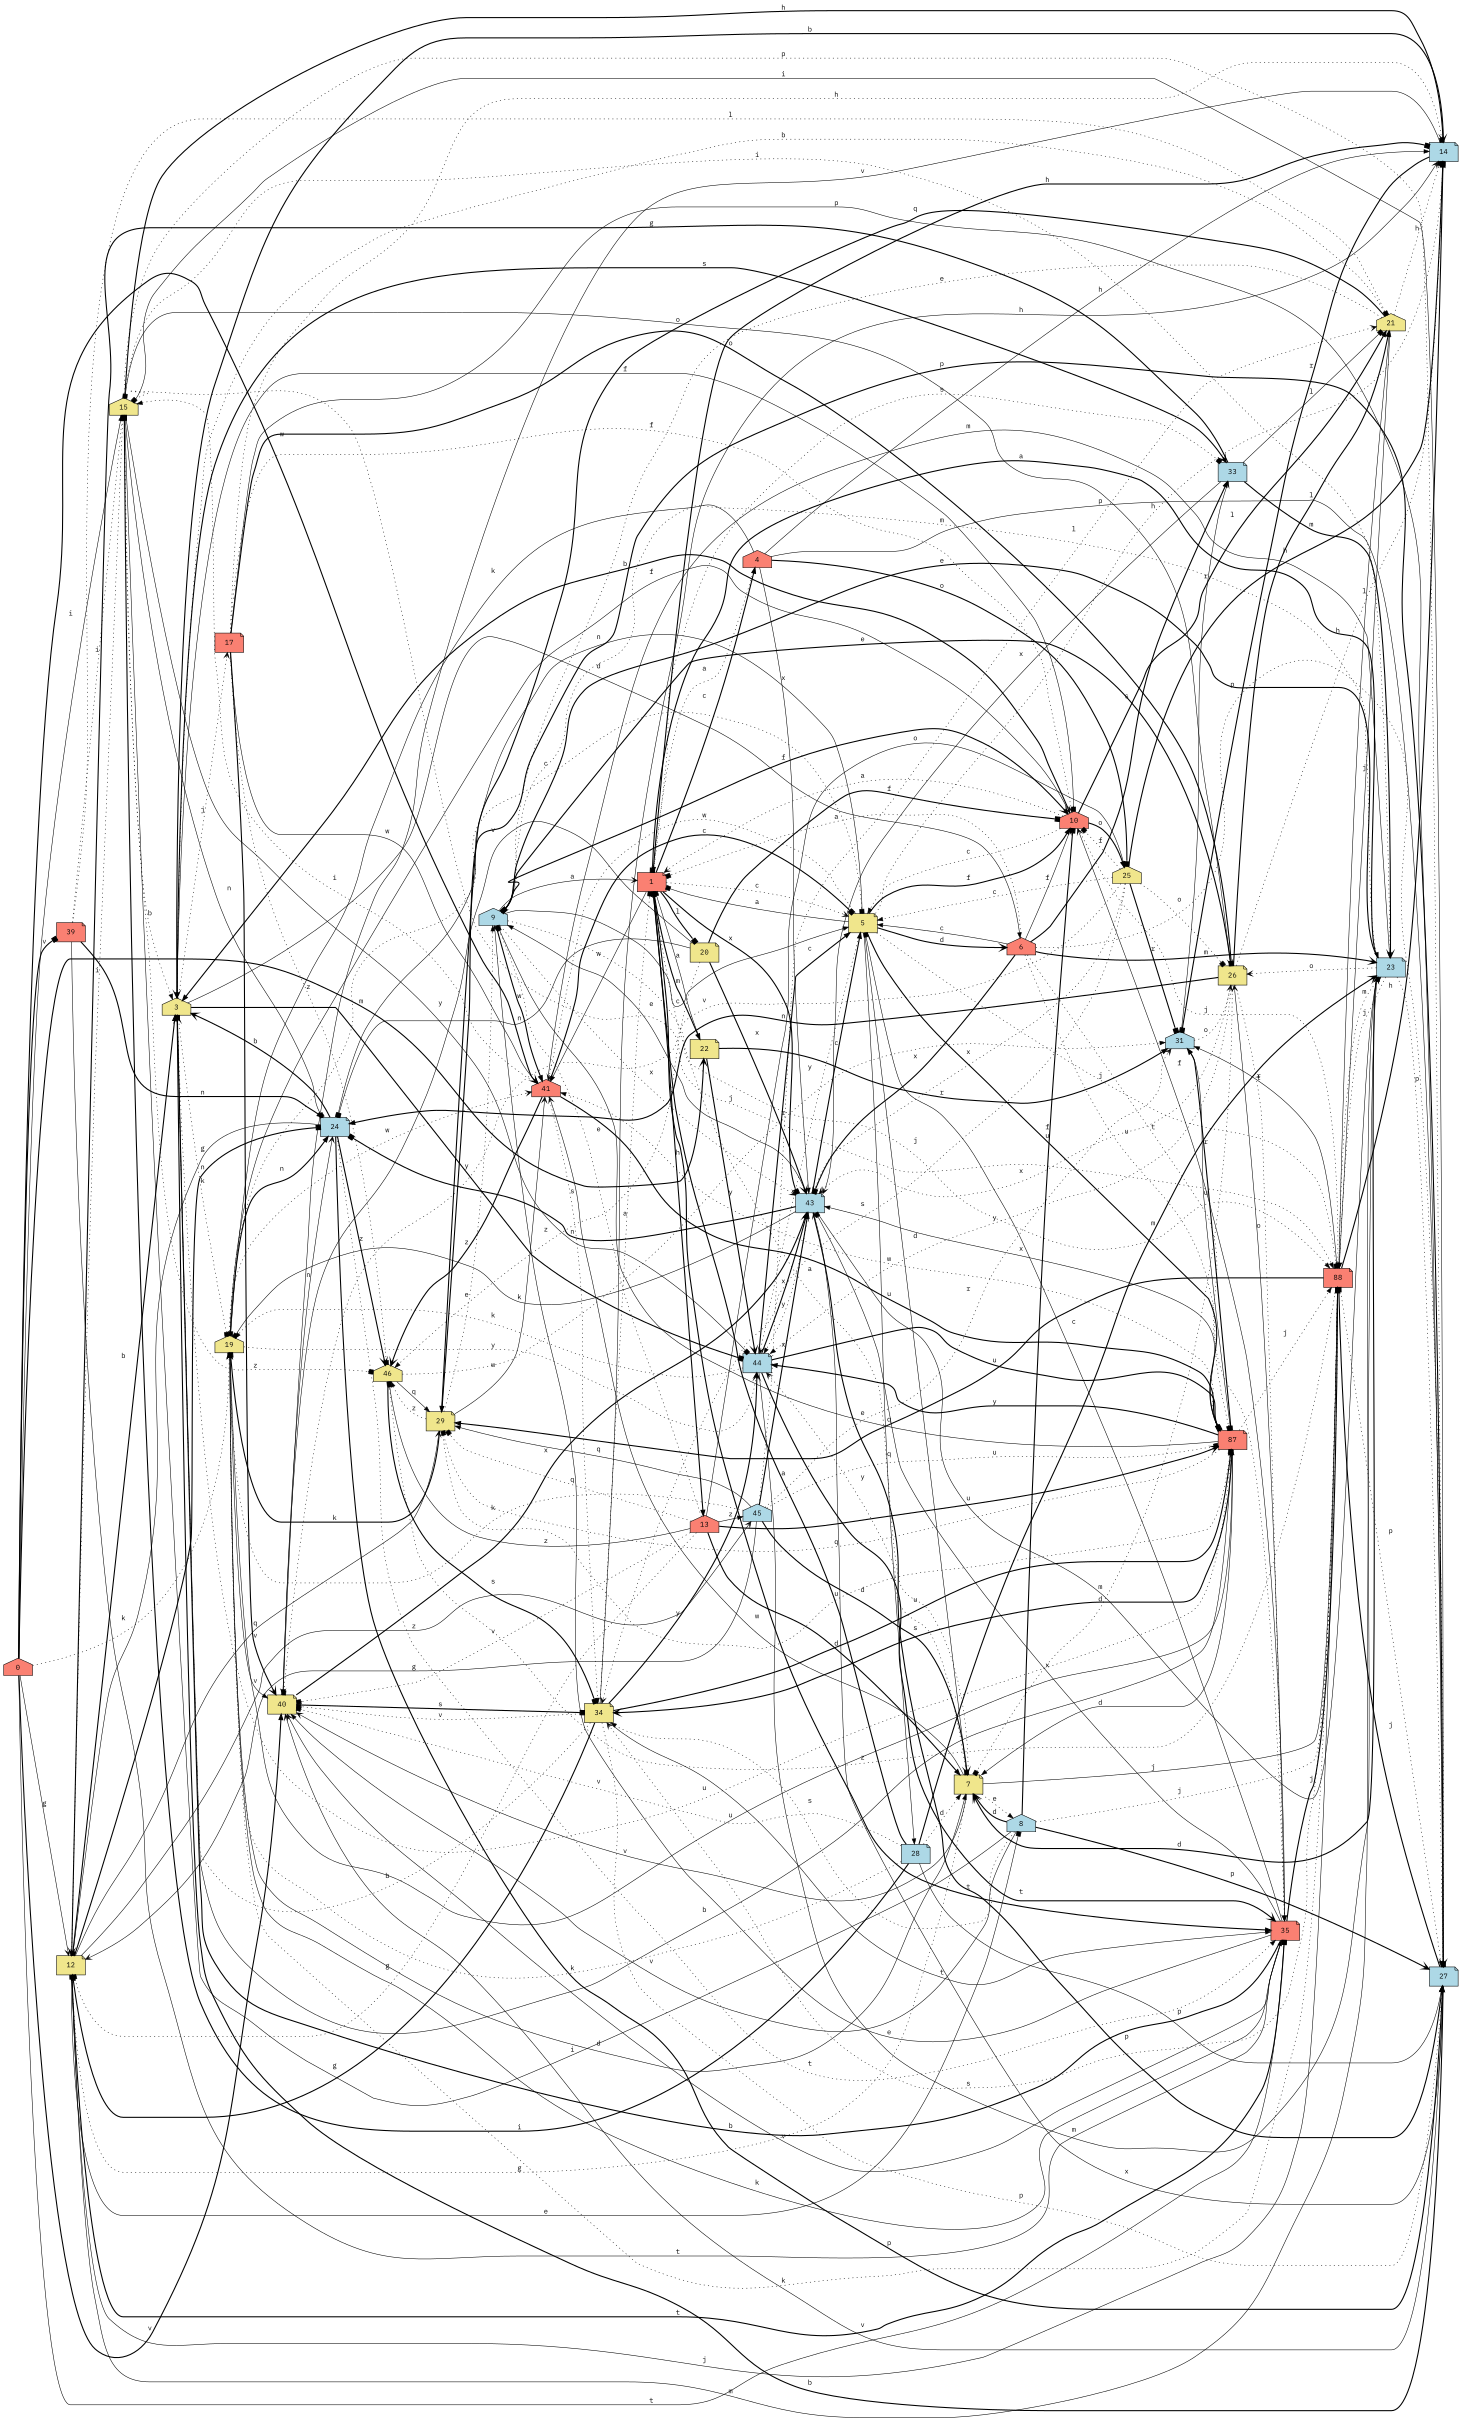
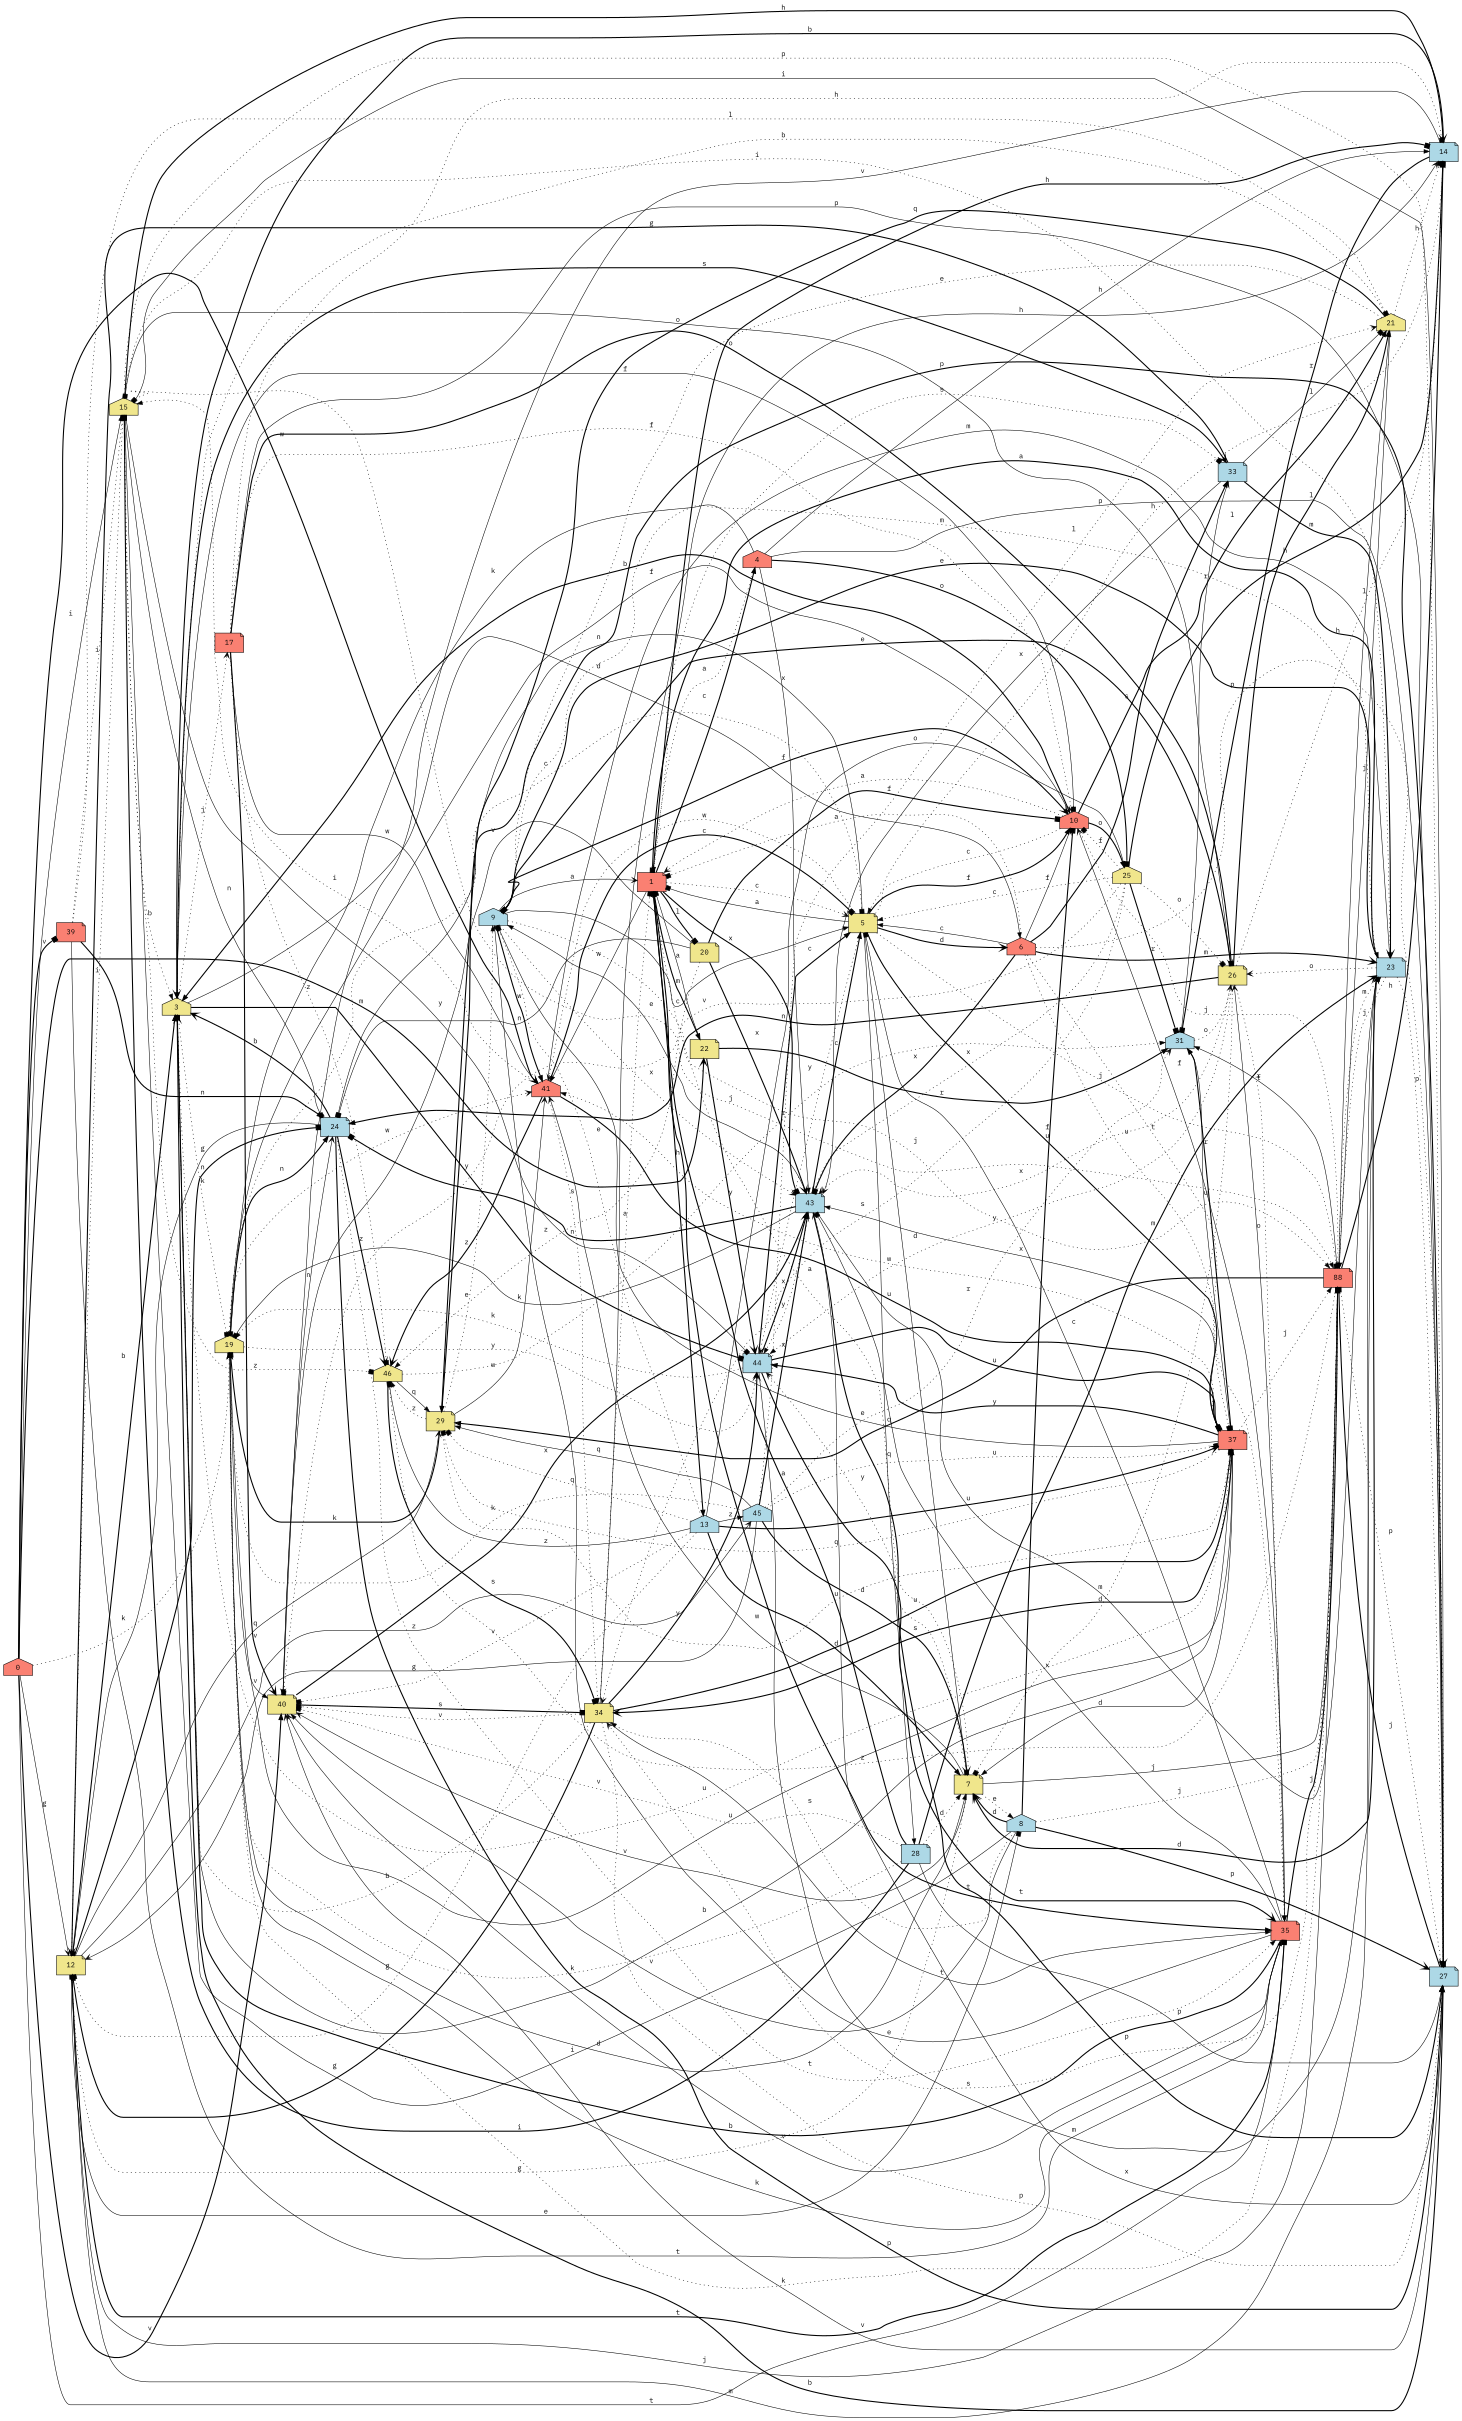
node "87": label "87" -> "37"
node "13": fillcolor salmon -> lightblue
